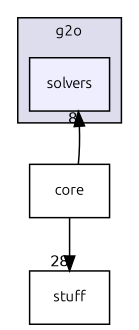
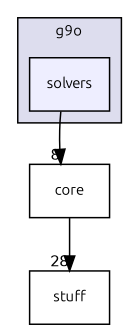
cluster "g2o": label "g2o" -> "g9o"
edge "core" -> "solvers": reversed
